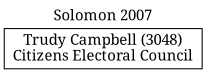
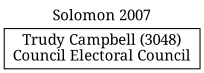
node "Trudy Campbell (3048) Citizens Electoral Council": label "Trudy Campbell (3048) Citizens Electoral Council" -> "Trudy Campbell (3048) Council Electoral Council"
